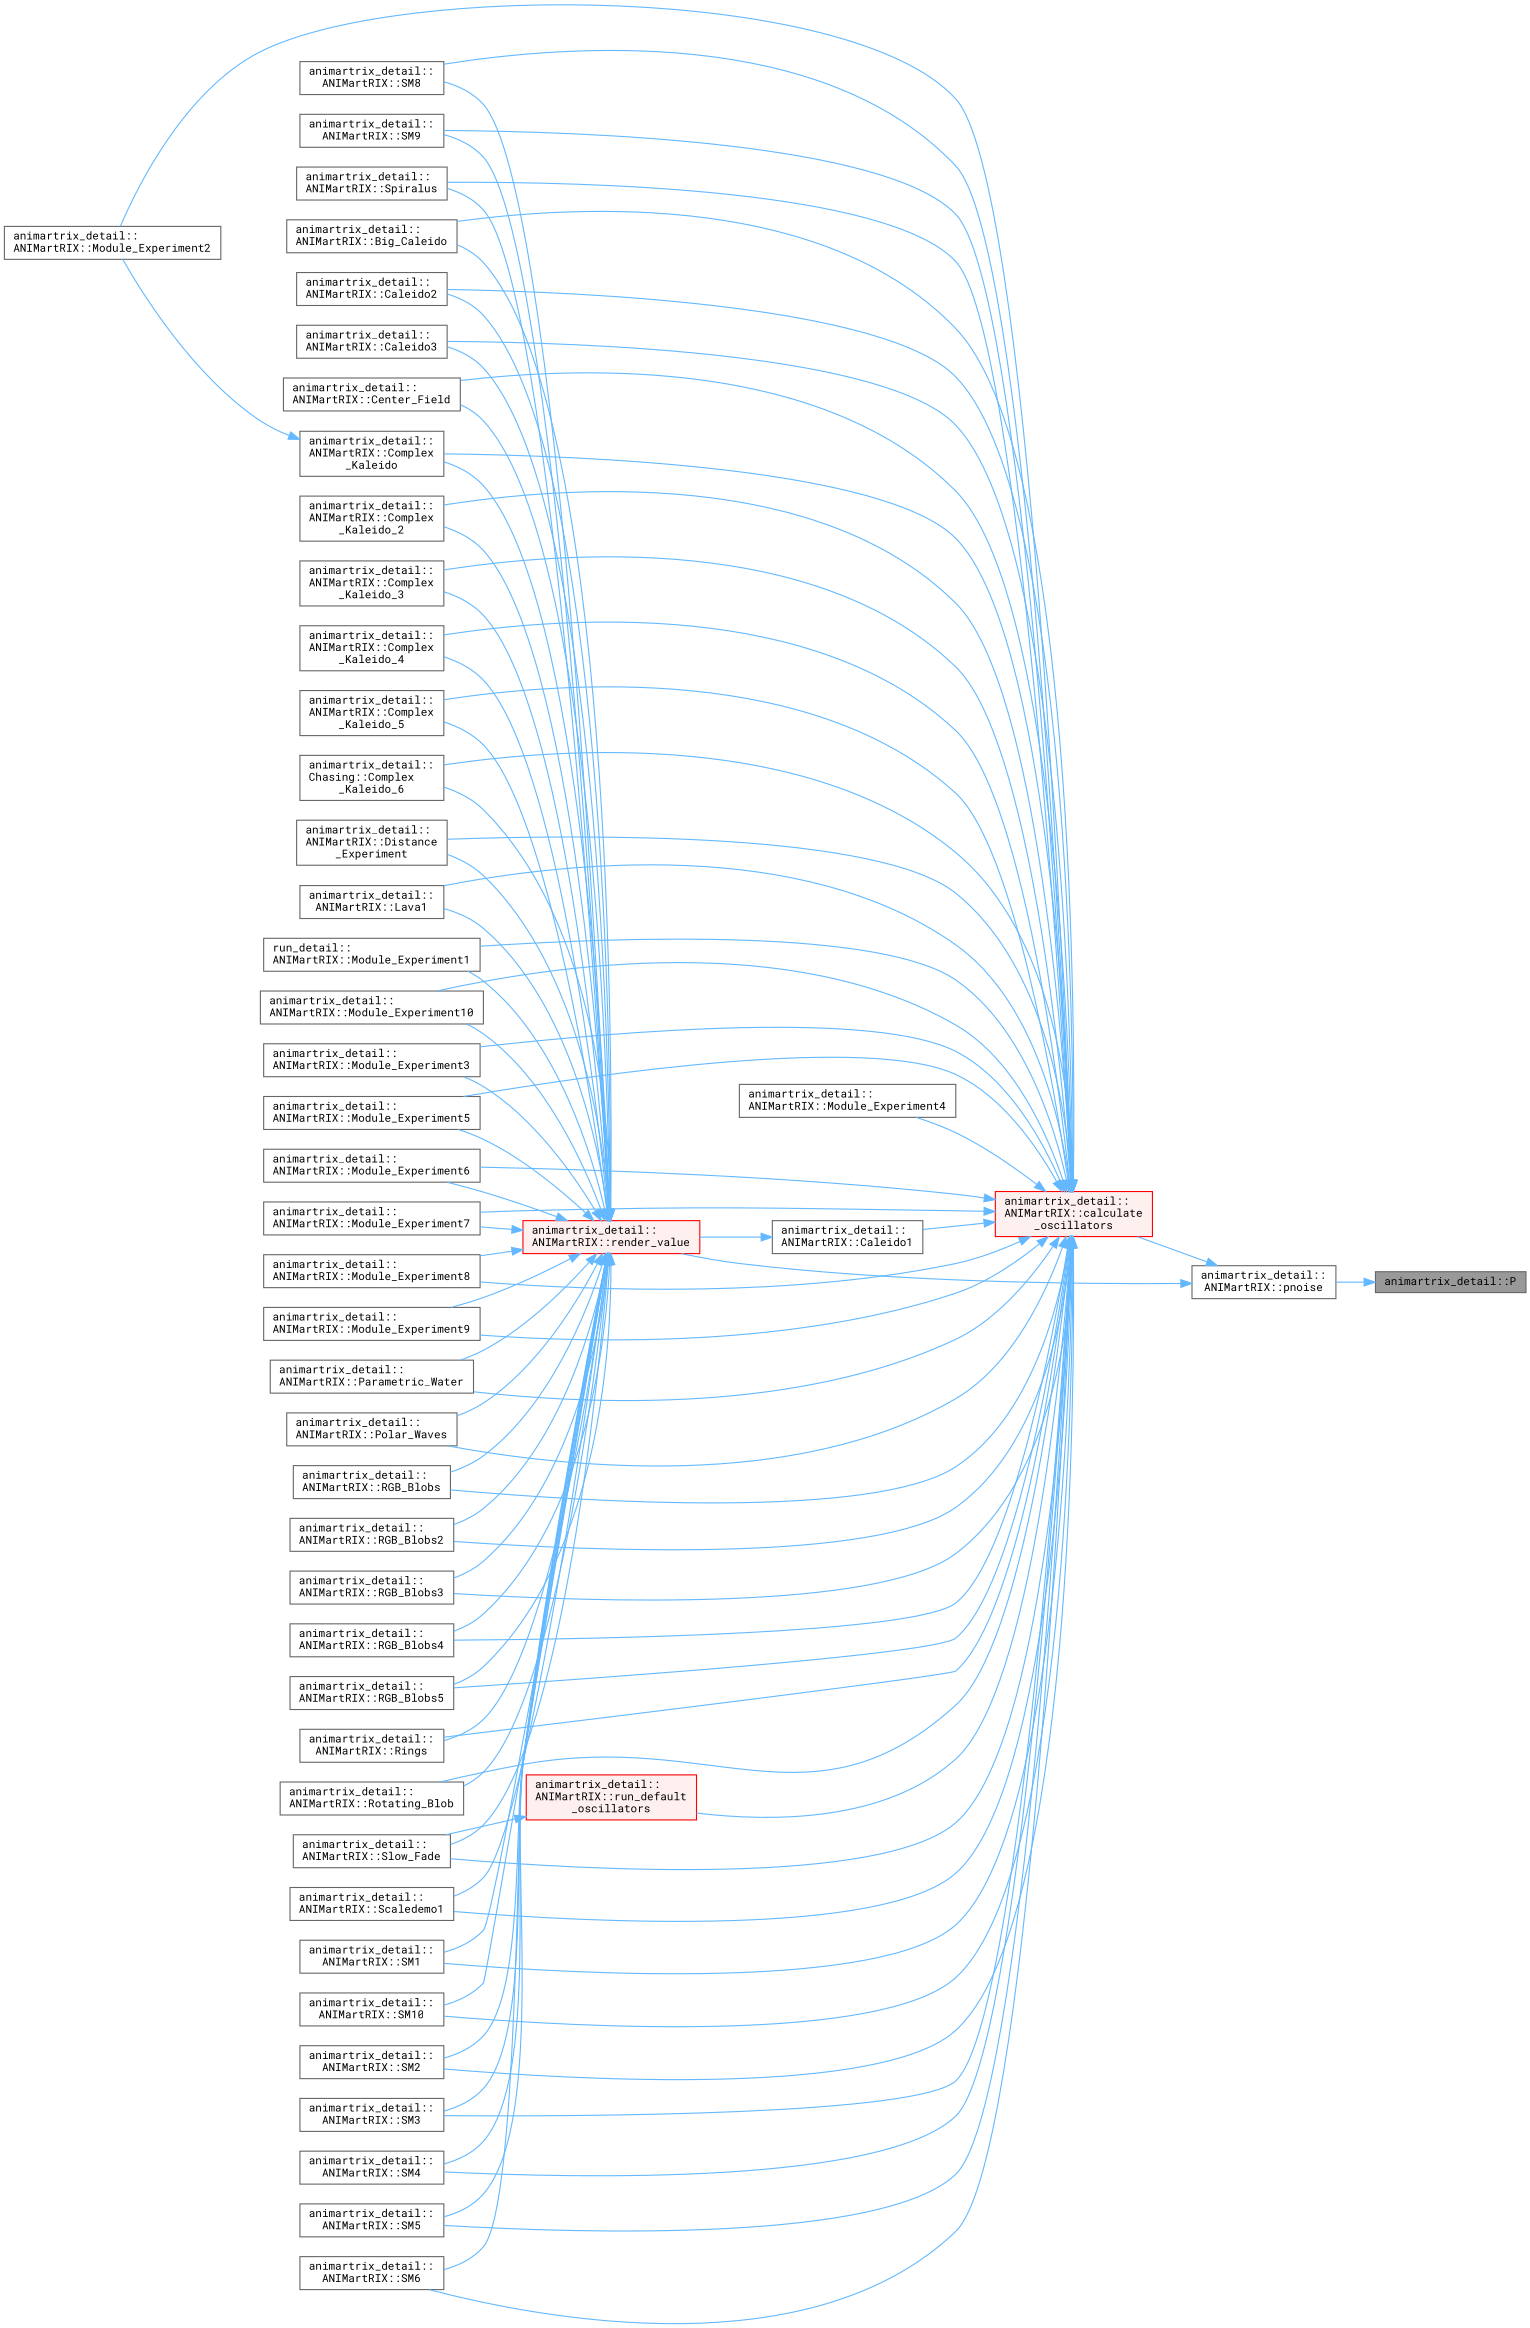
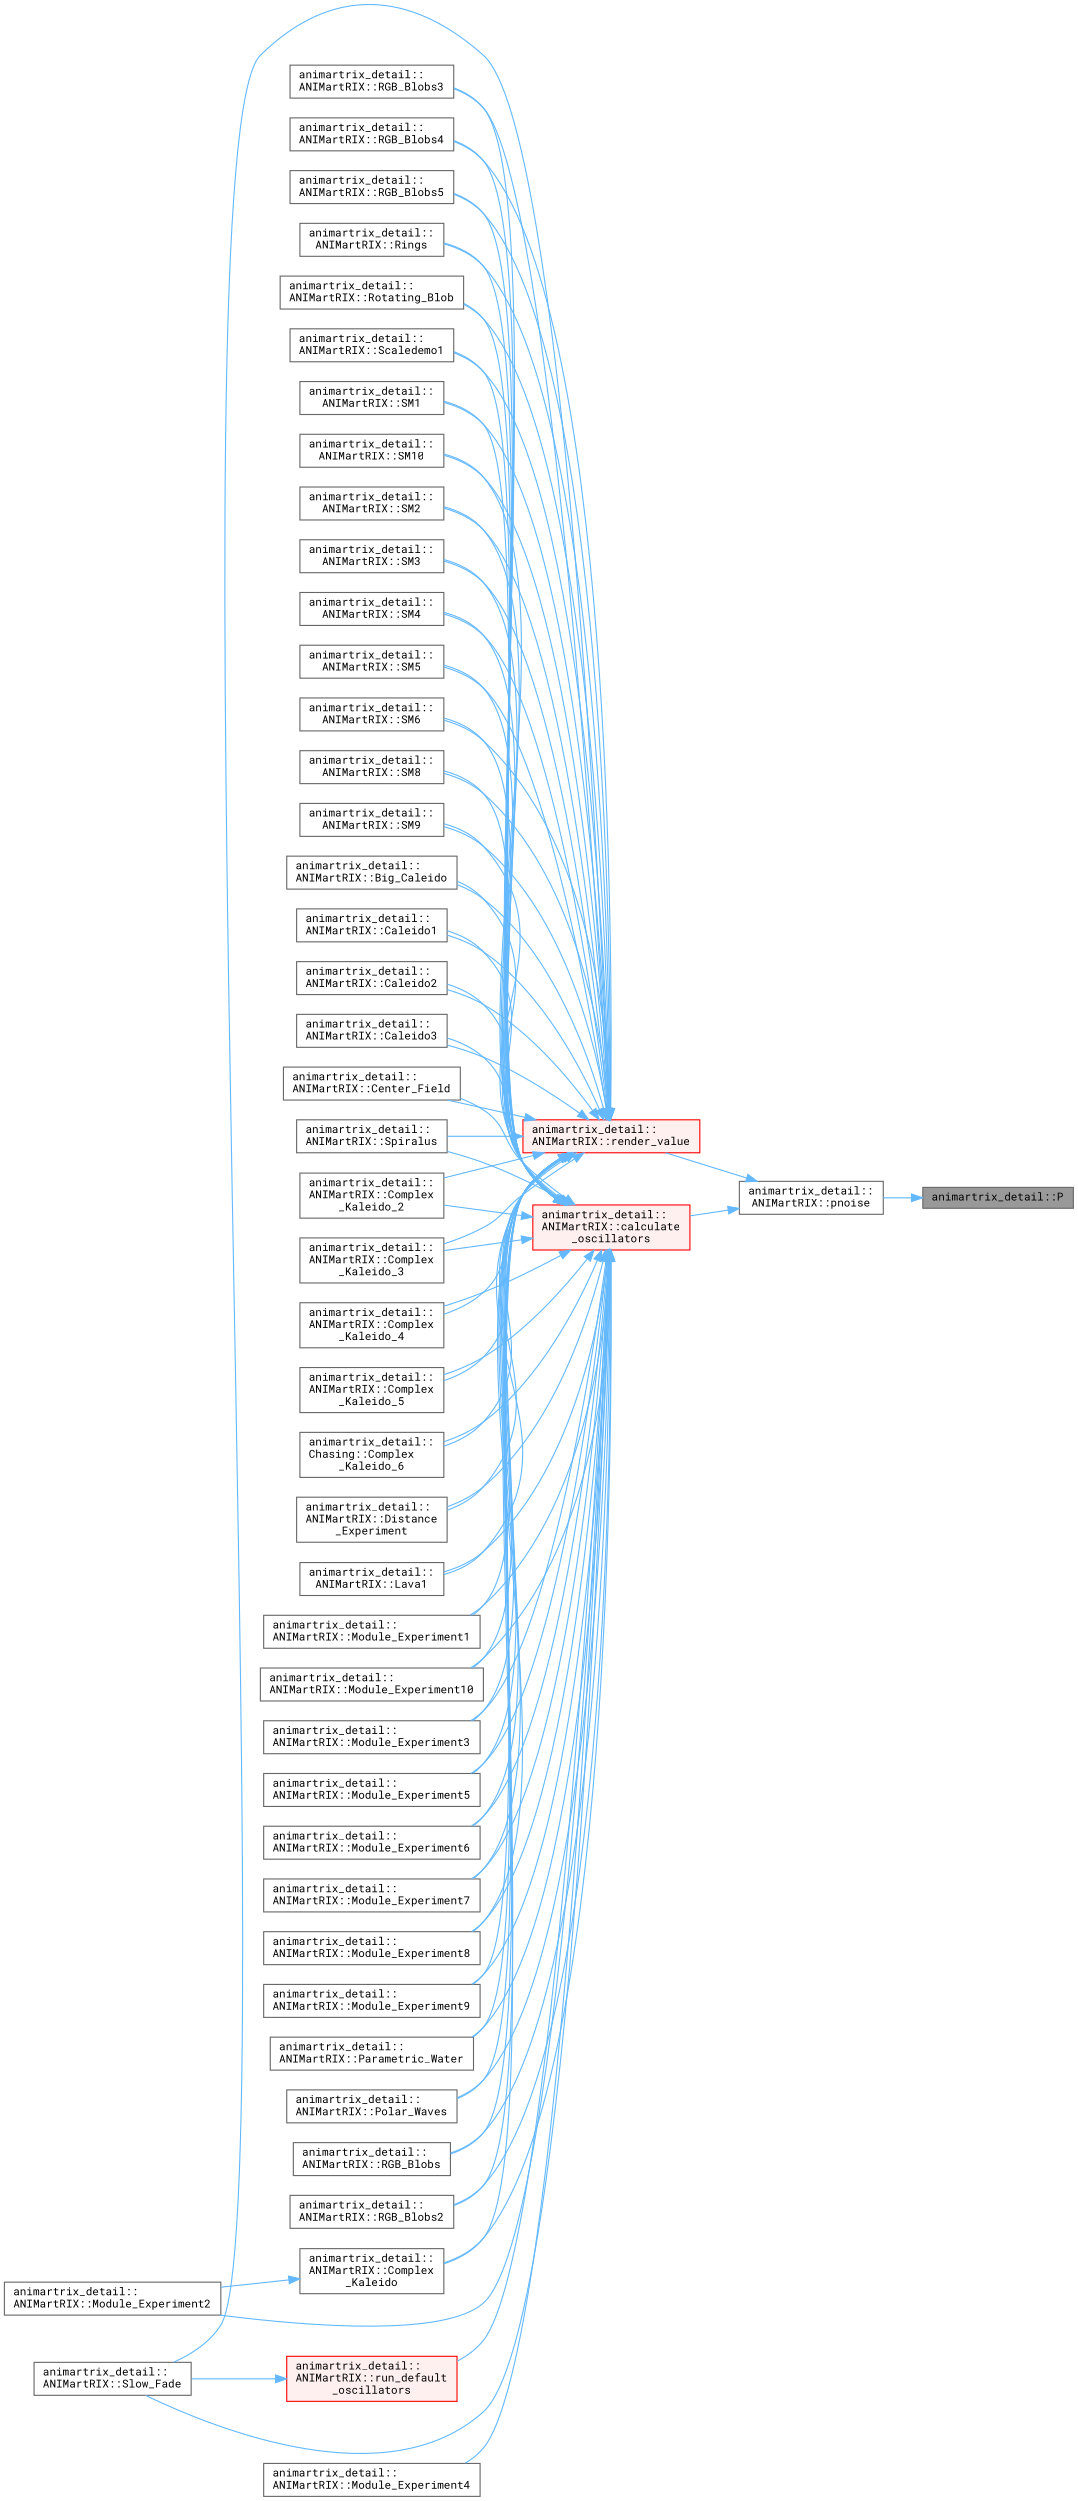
node "run_detail:: ANIMartRIX::Module_Experiment1": label "run_detail:: ANIMartRIX::Module_Experiment1" -> "animartrix_detail:: ANIMartRIX::Module_Experiment1"
edge "animartrix_detail:: ANIMartRIX::render_value" -> "animartrix_detail:: ANIMartRIX::Caleido1": reversed
